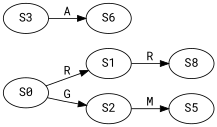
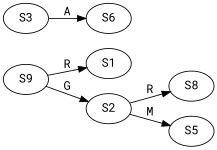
edge "S1" -> "S8": now "S2" -> "S8"
node "S0": label "S0" -> "S9"
